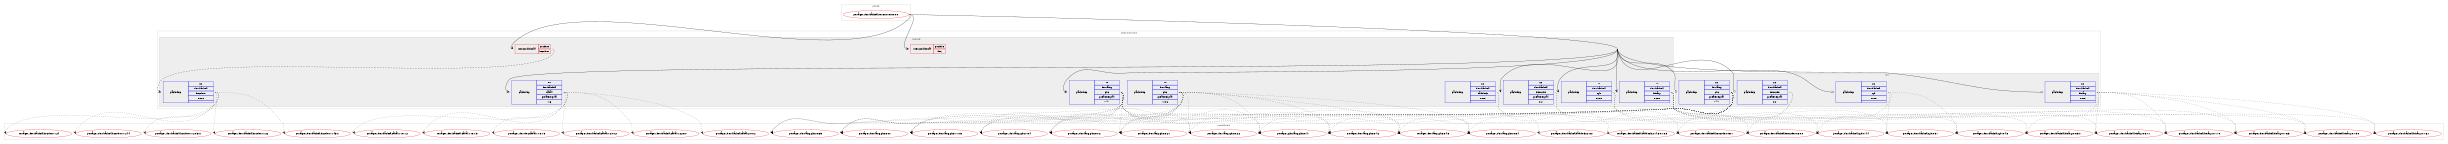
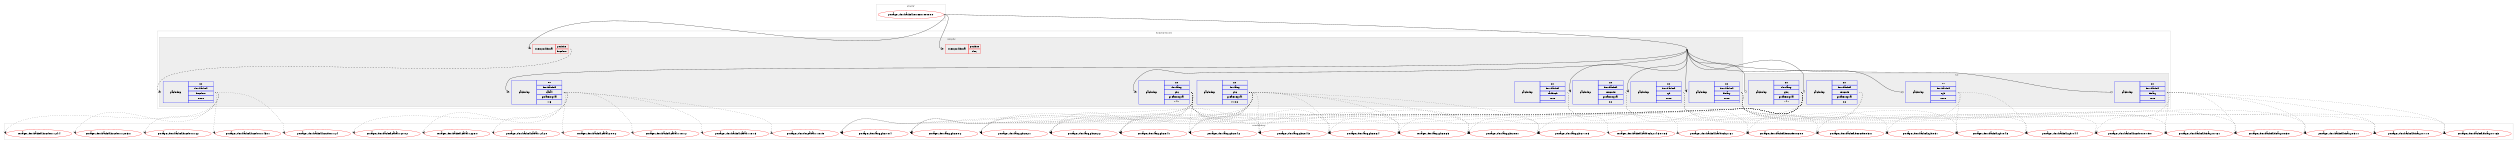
node "portage://dev-haskell/cabal-1.24.2.0": added
node "portage://ghc-lang/ghc-8.4.1": label "portage://ghc-lang/ghc-8.4.1" -> "portage://dev-lang/ghc-8.4.1"
node "portage://dev-haskell/binary-0.7.5.0": label "portage://dev-haskell/binary-0.7.5.0" -> "portage://dev-haskell/hscolour-0.7.5.0"
